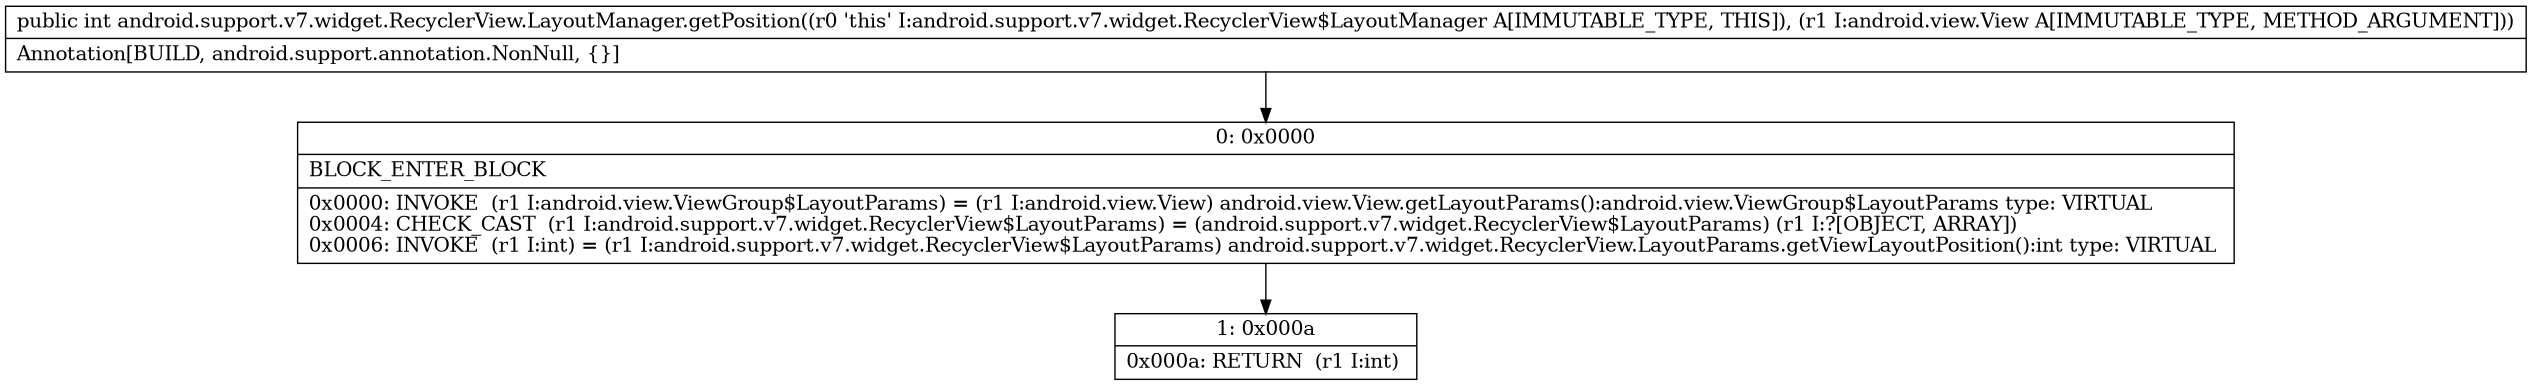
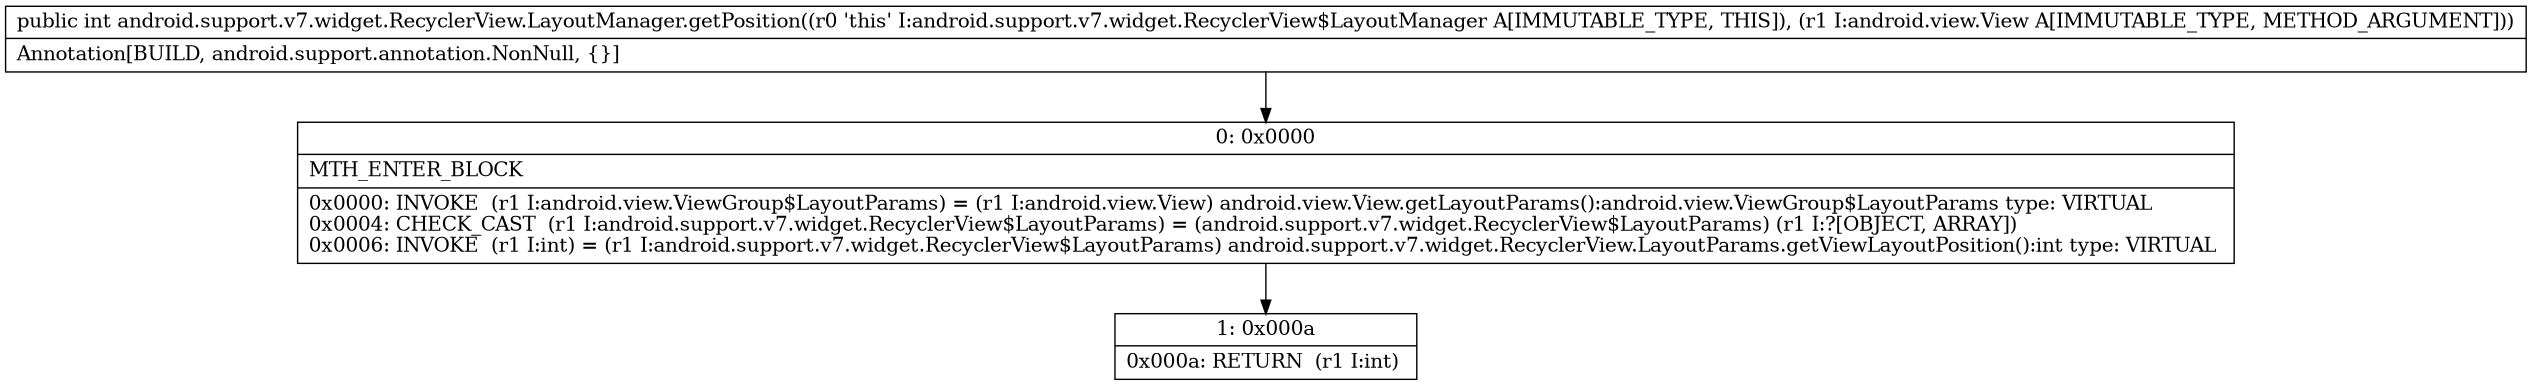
node "0: 0x0000": text "BLOCK_ENTER_BLOCK" -> "MTH_ENTER_BLOCK"
